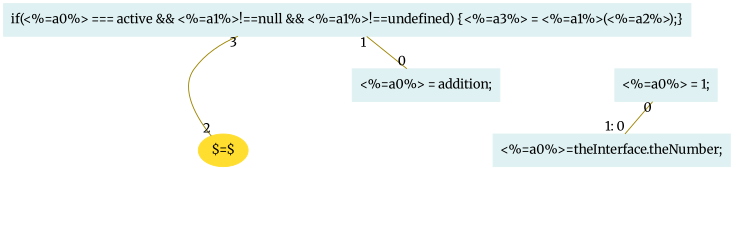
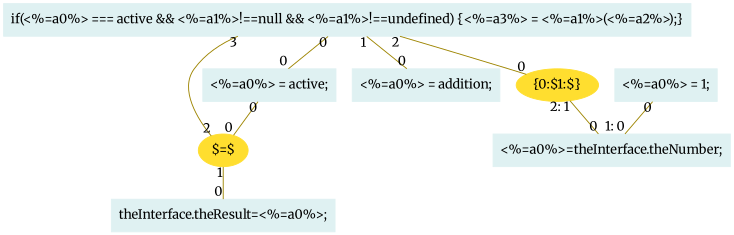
node "<%=a0%> = active;": added
node "{0:$1:$}": added
node "theInterface.theResult=<%=a0%>;": added
